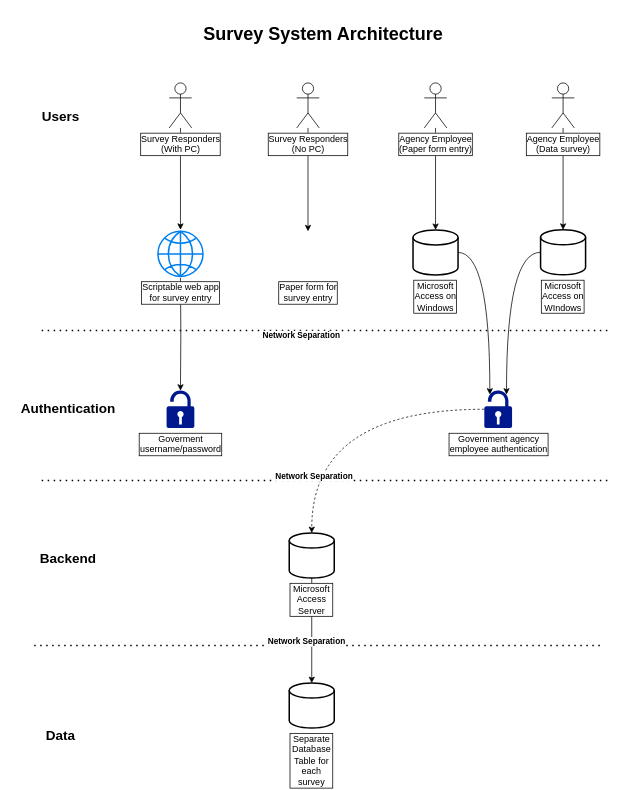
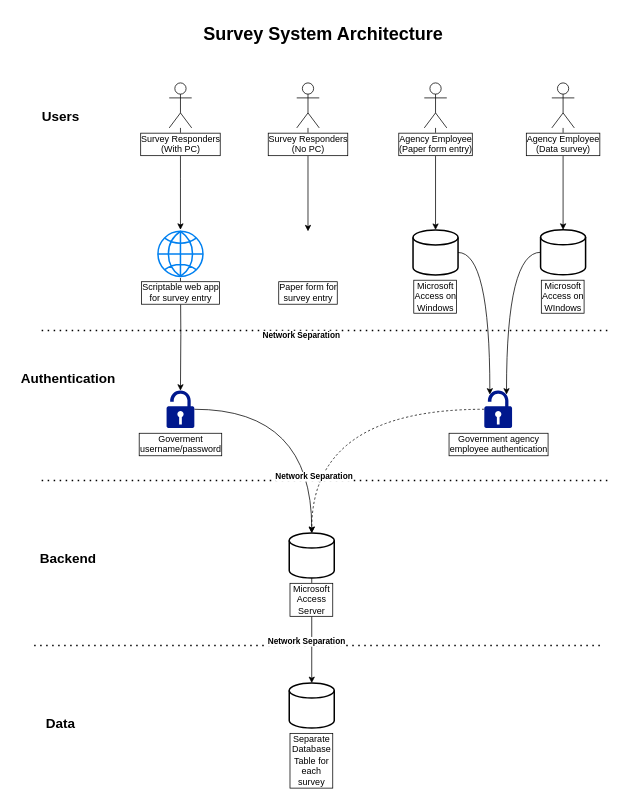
node "Authentication": moved (68, 409) -> (68, 379)
edge "Goverment username/password" -> "Microsoft Access Server": added
node "Data": moved (60, 735) -> (60, 724)
